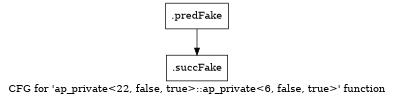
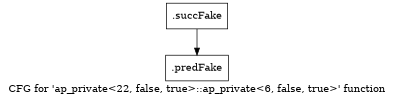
edge ".predFake" -> ".succFake": reversed
